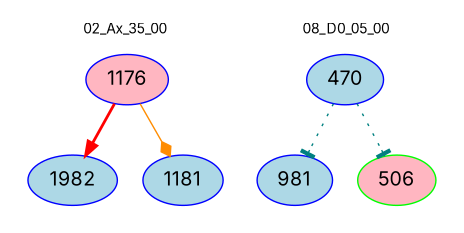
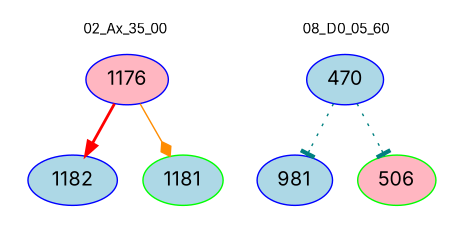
cluster "08_D0_05_00": label "08_D0_05_00" -> "08_D0_05_60"
node "1982": label "1982" -> "1182"
node "1181": color blue -> green
